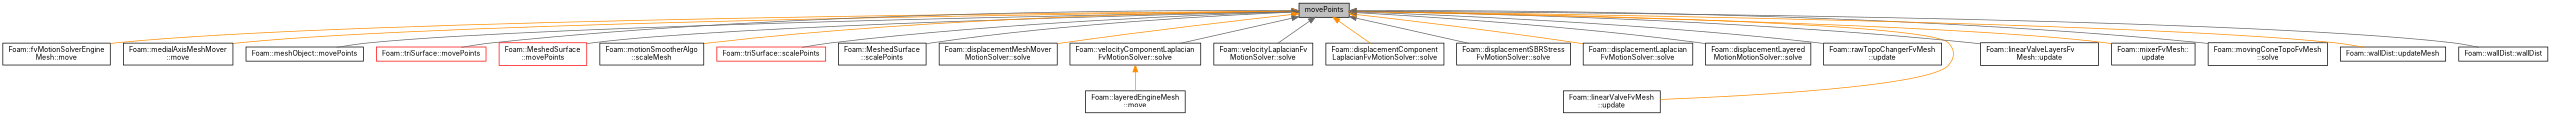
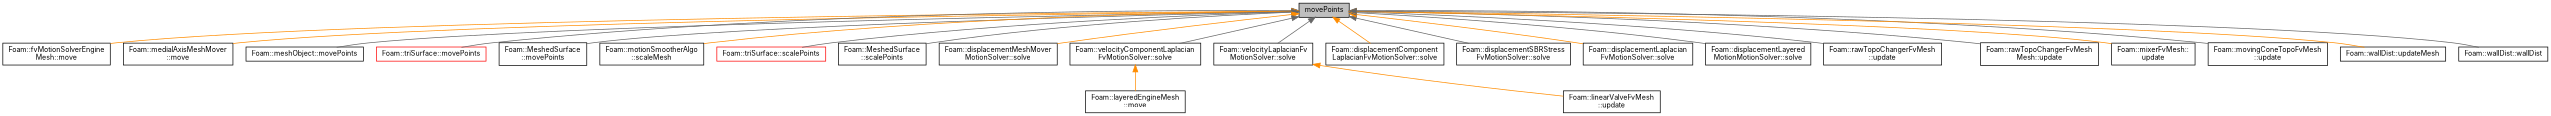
node "Foam::MeshedSurface ::movePoints": color red -> black
node "Foam::linearValveLayersFv Mesh::update": label "Foam::linearValveLayersFv Mesh::update" -> "Foam::rawTopoChangerFvMesh Mesh::update"
node "Foam::movingConeTopoFvMesh ::solve": label "Foam::movingConeTopoFvMesh ::solve" -> "Foam::movingConeTopoFvMesh ::update"
edge "Foam::linearValveFvMesh ::update" -> "movePoints": now "Foam::linearValveFvMesh ::update" -> "Foam::velocityLaplacianFv MotionSolver::solve"
